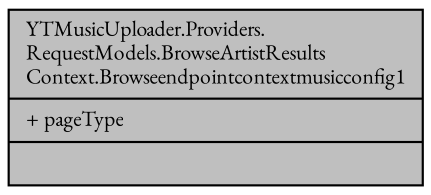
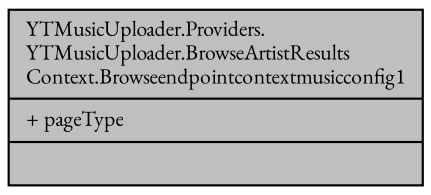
node "YTMusicUploader.Providers.": text "RequestModels.BrowseArtistResults" -> "YTMusicUploader.BrowseArtistResults"
